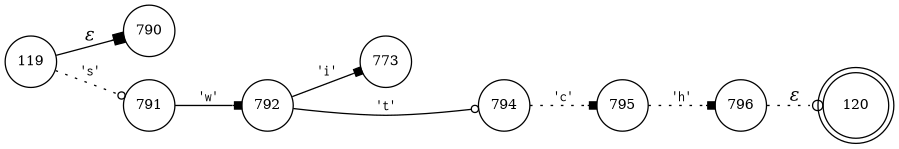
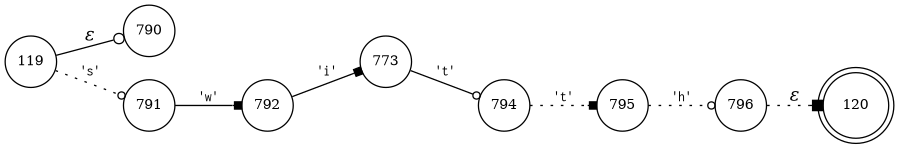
edge "119" -> "790": arrowhead box -> odot
edge "794" -> "795": label "'c'" -> "'t'"
edge "795" -> "796": arrowhead box -> odot
edge "796" -> "120": arrowhead odot -> box
edge "792" -> "794": now "773" -> "794"
